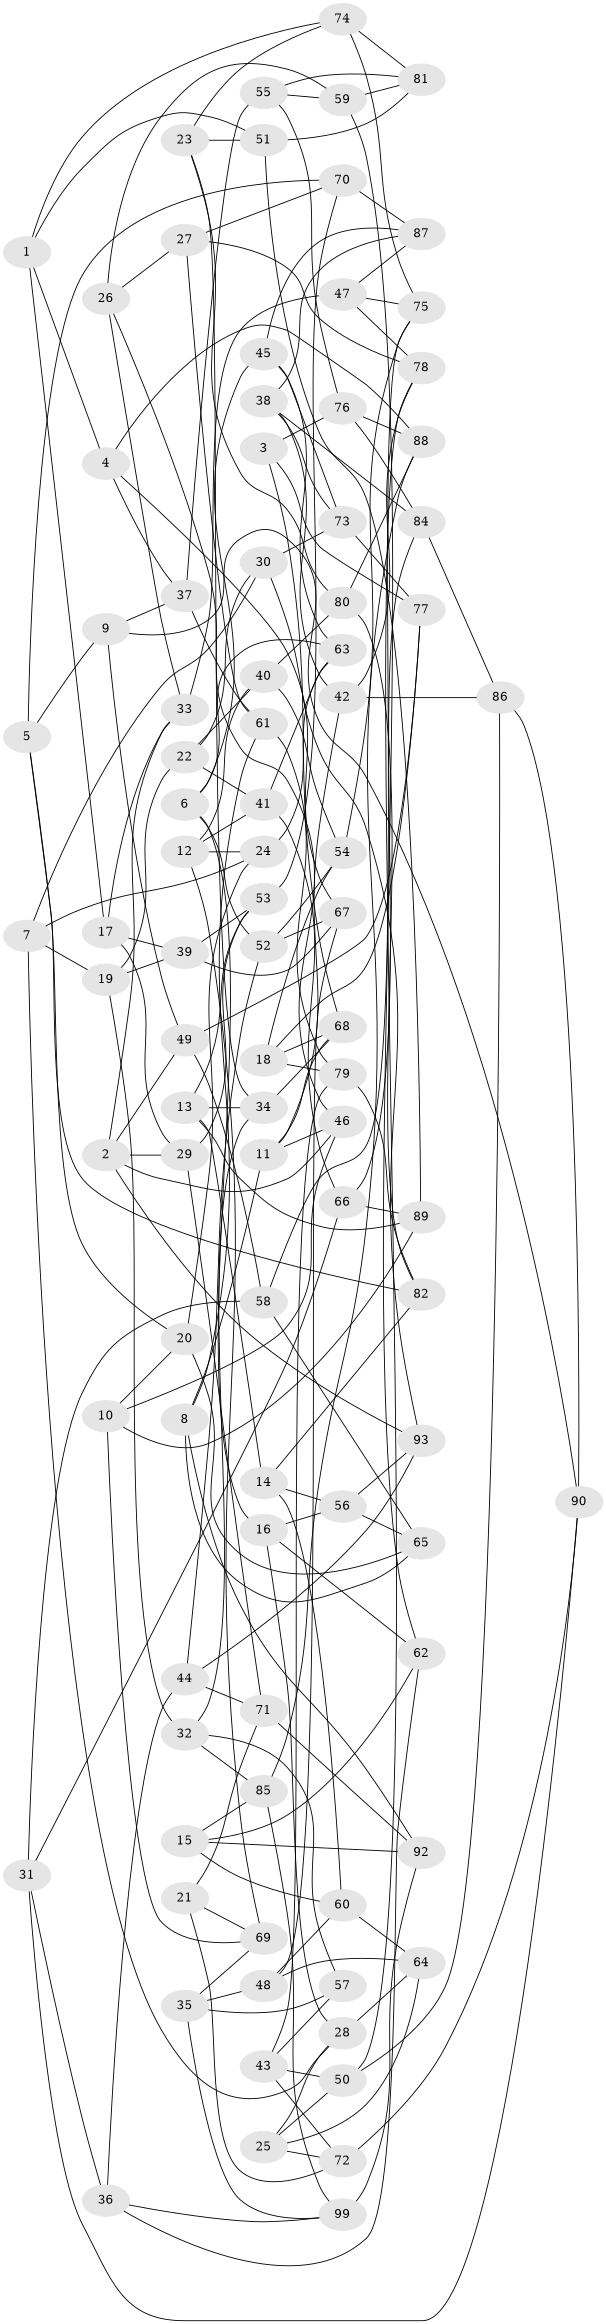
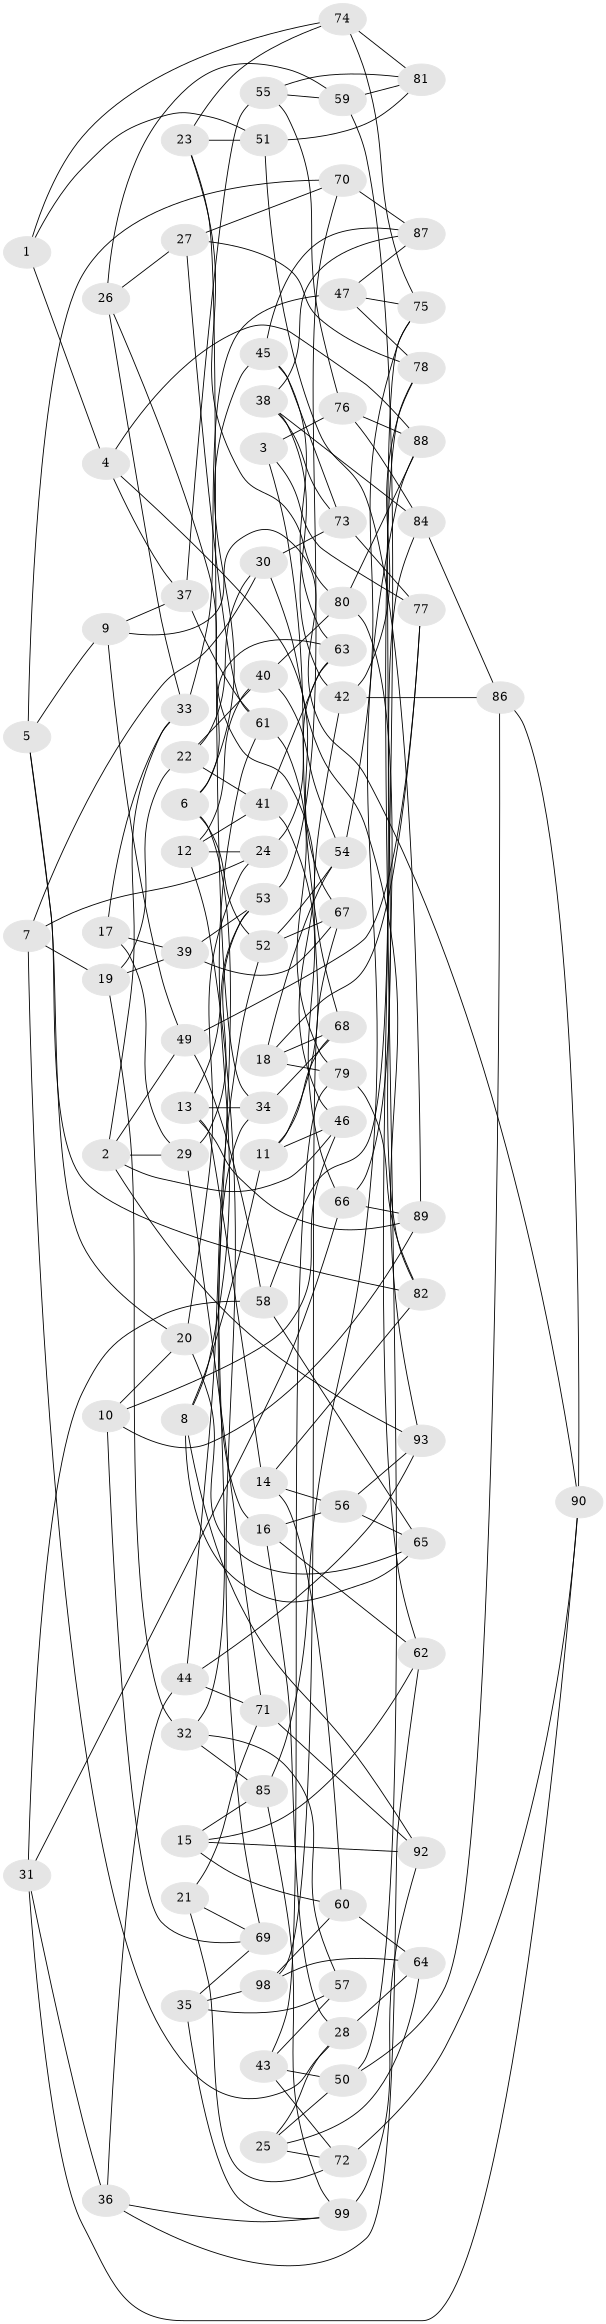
edge "1" -- "17": removed
node "48": label "48" -> "98"
